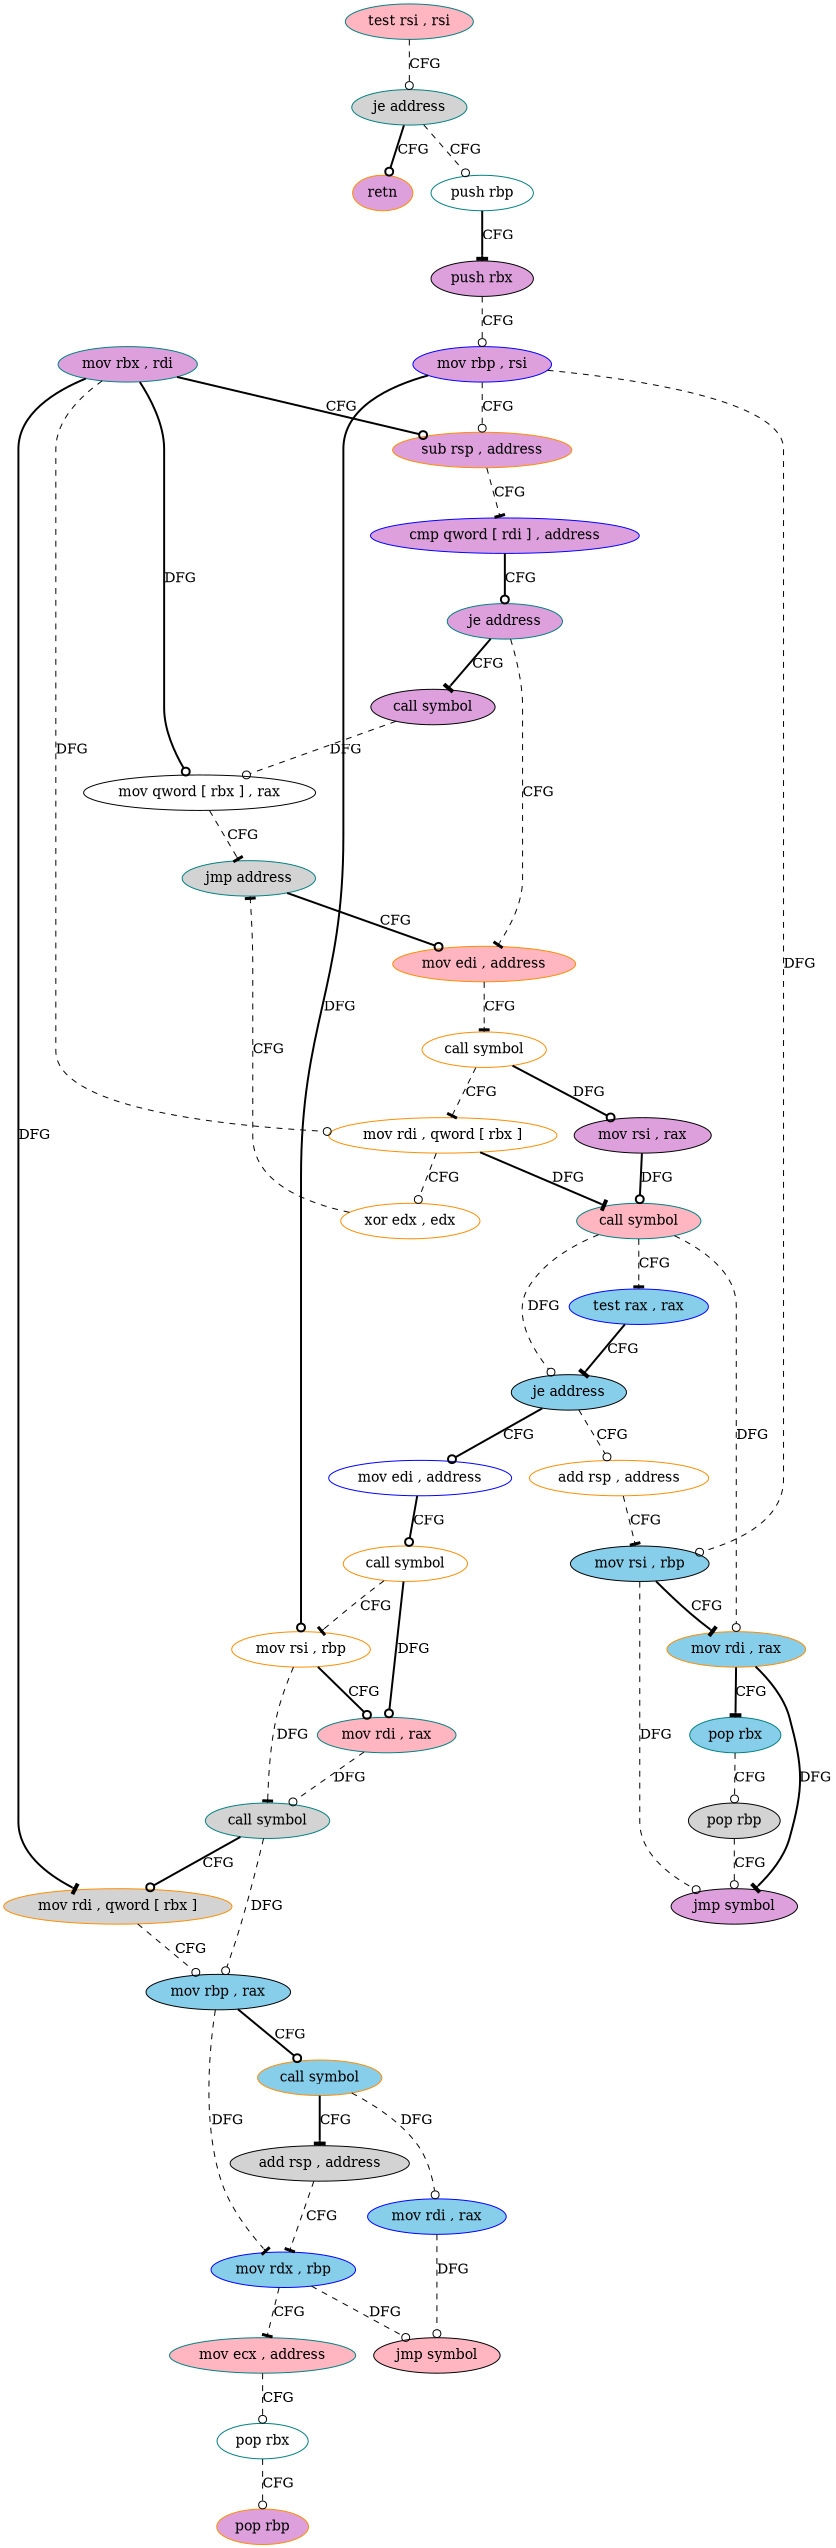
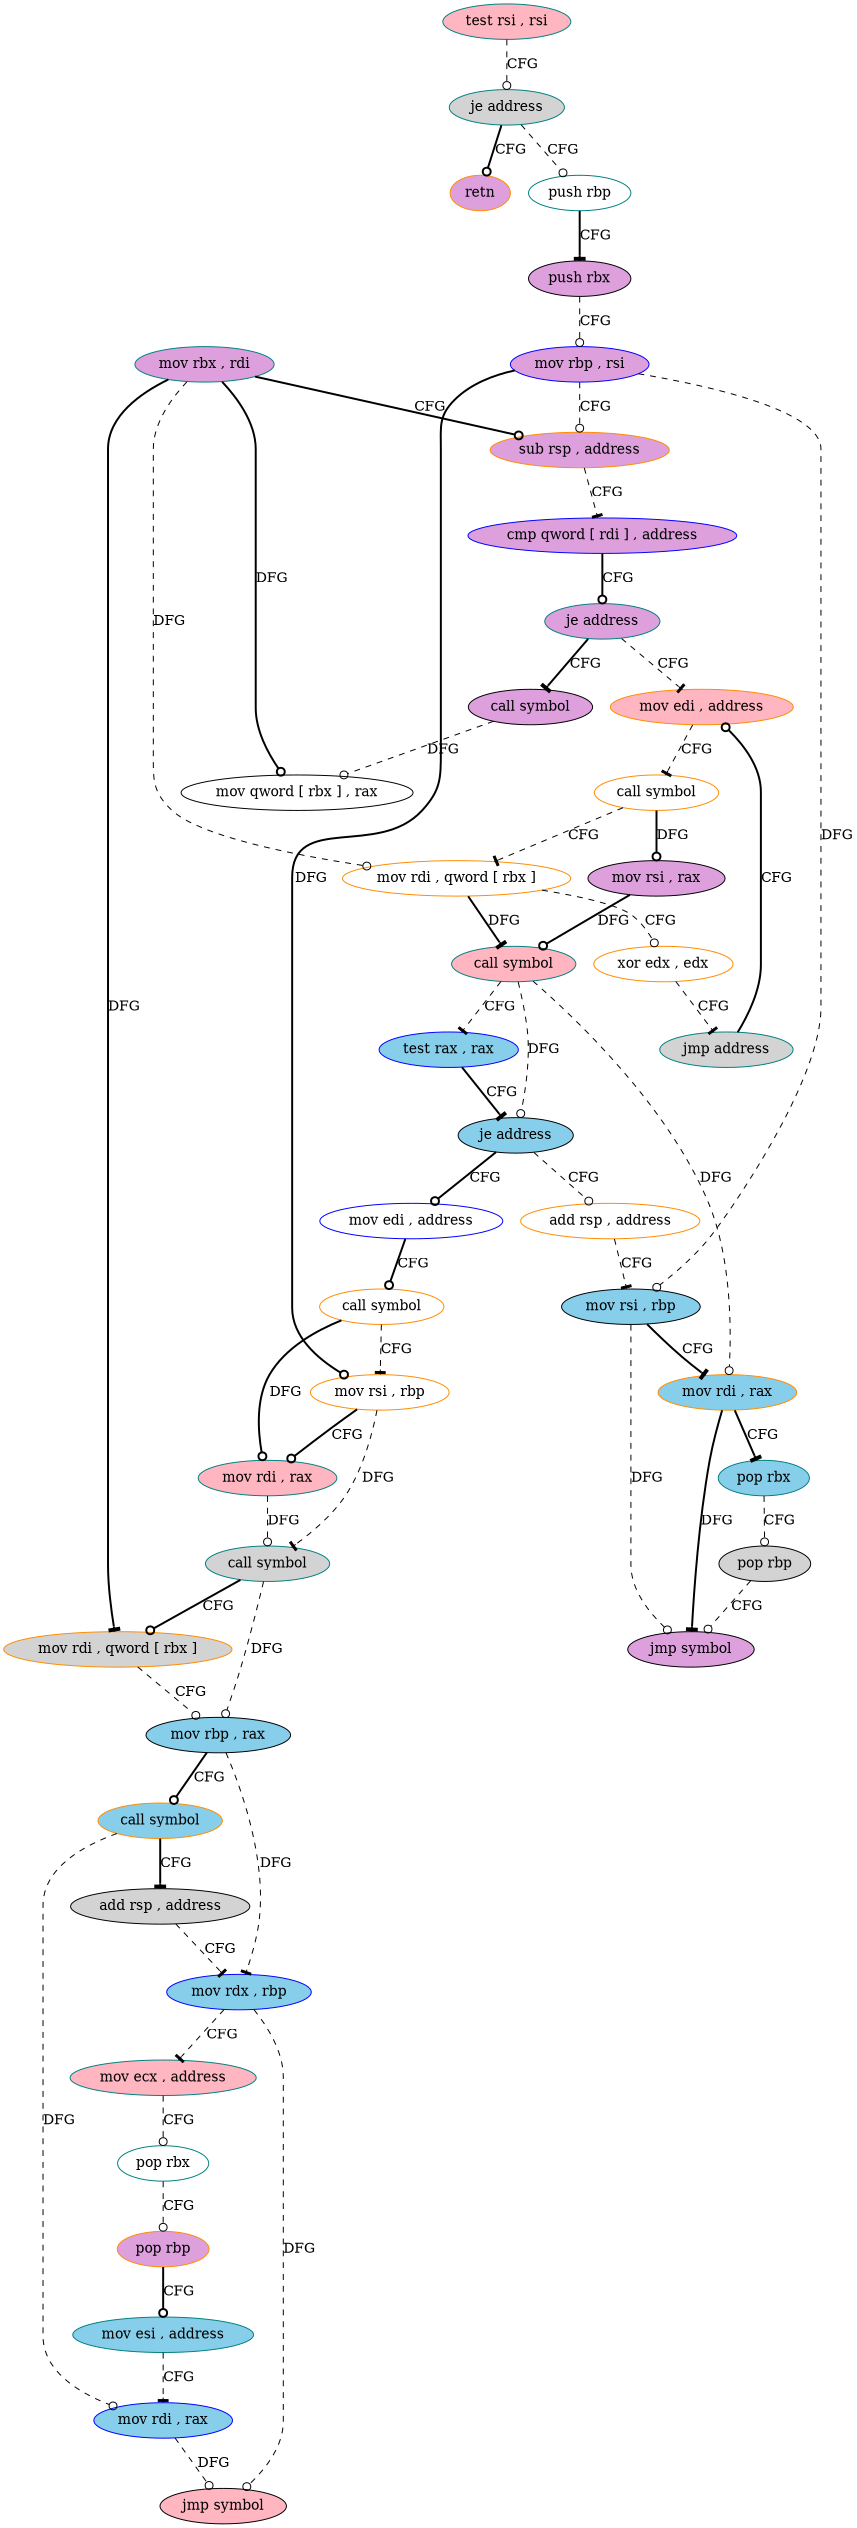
edge "mov qword [ rbx ] , rax" -> "jmp address": removed, label "CFG"
node "mov esi , address": added
